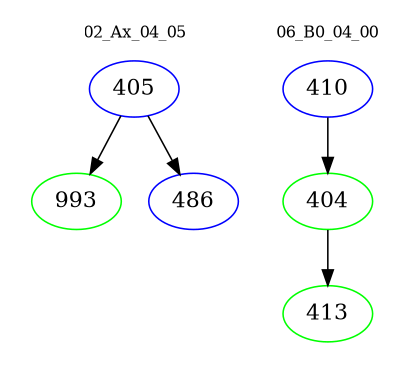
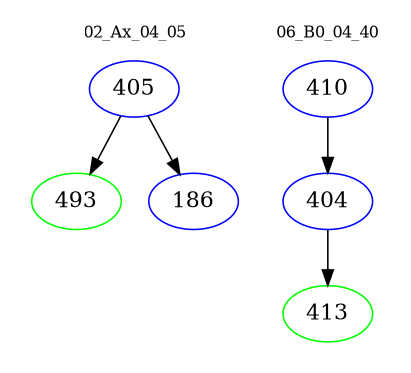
cluster "06_B0_04_00": label "06_B0_04_00" -> "06_B0_04_40"
node "993": label "993" -> "493"
node "486": label "486" -> "186"
node "404": color green -> blue
